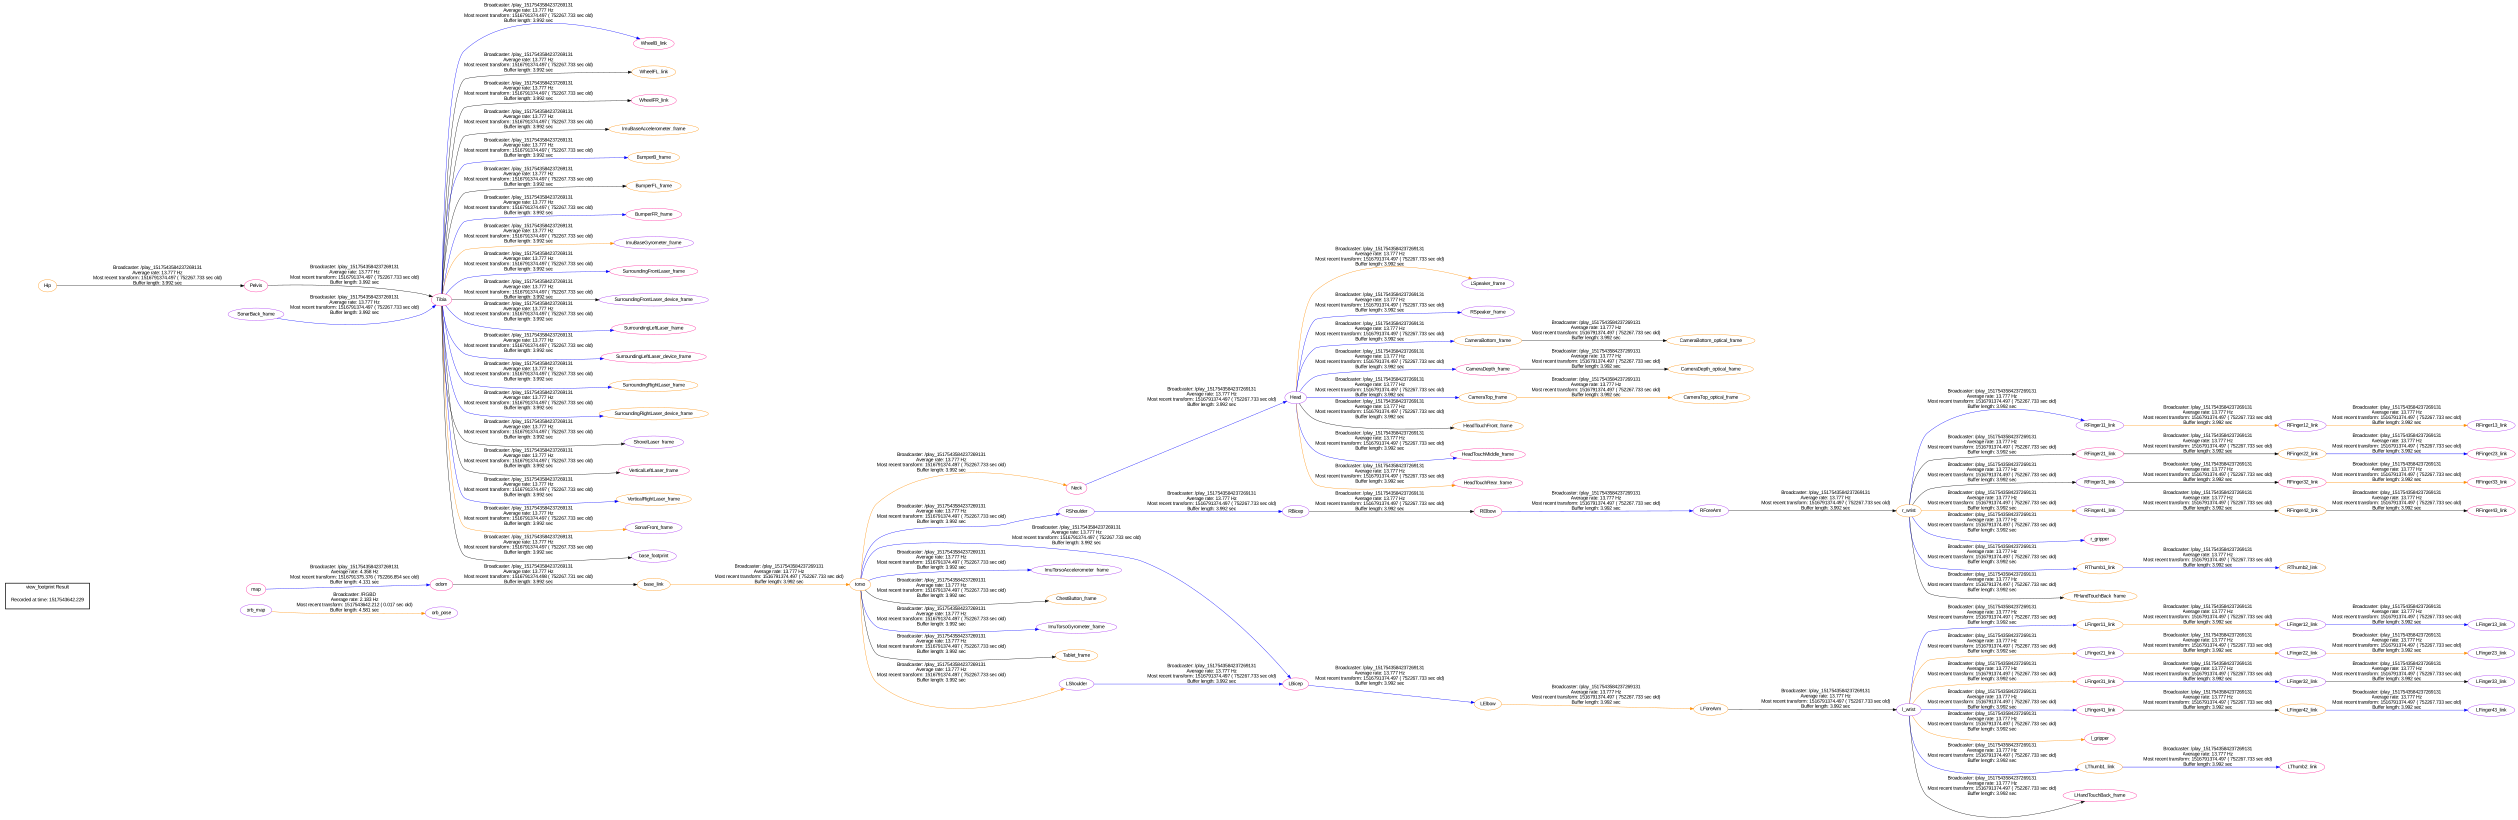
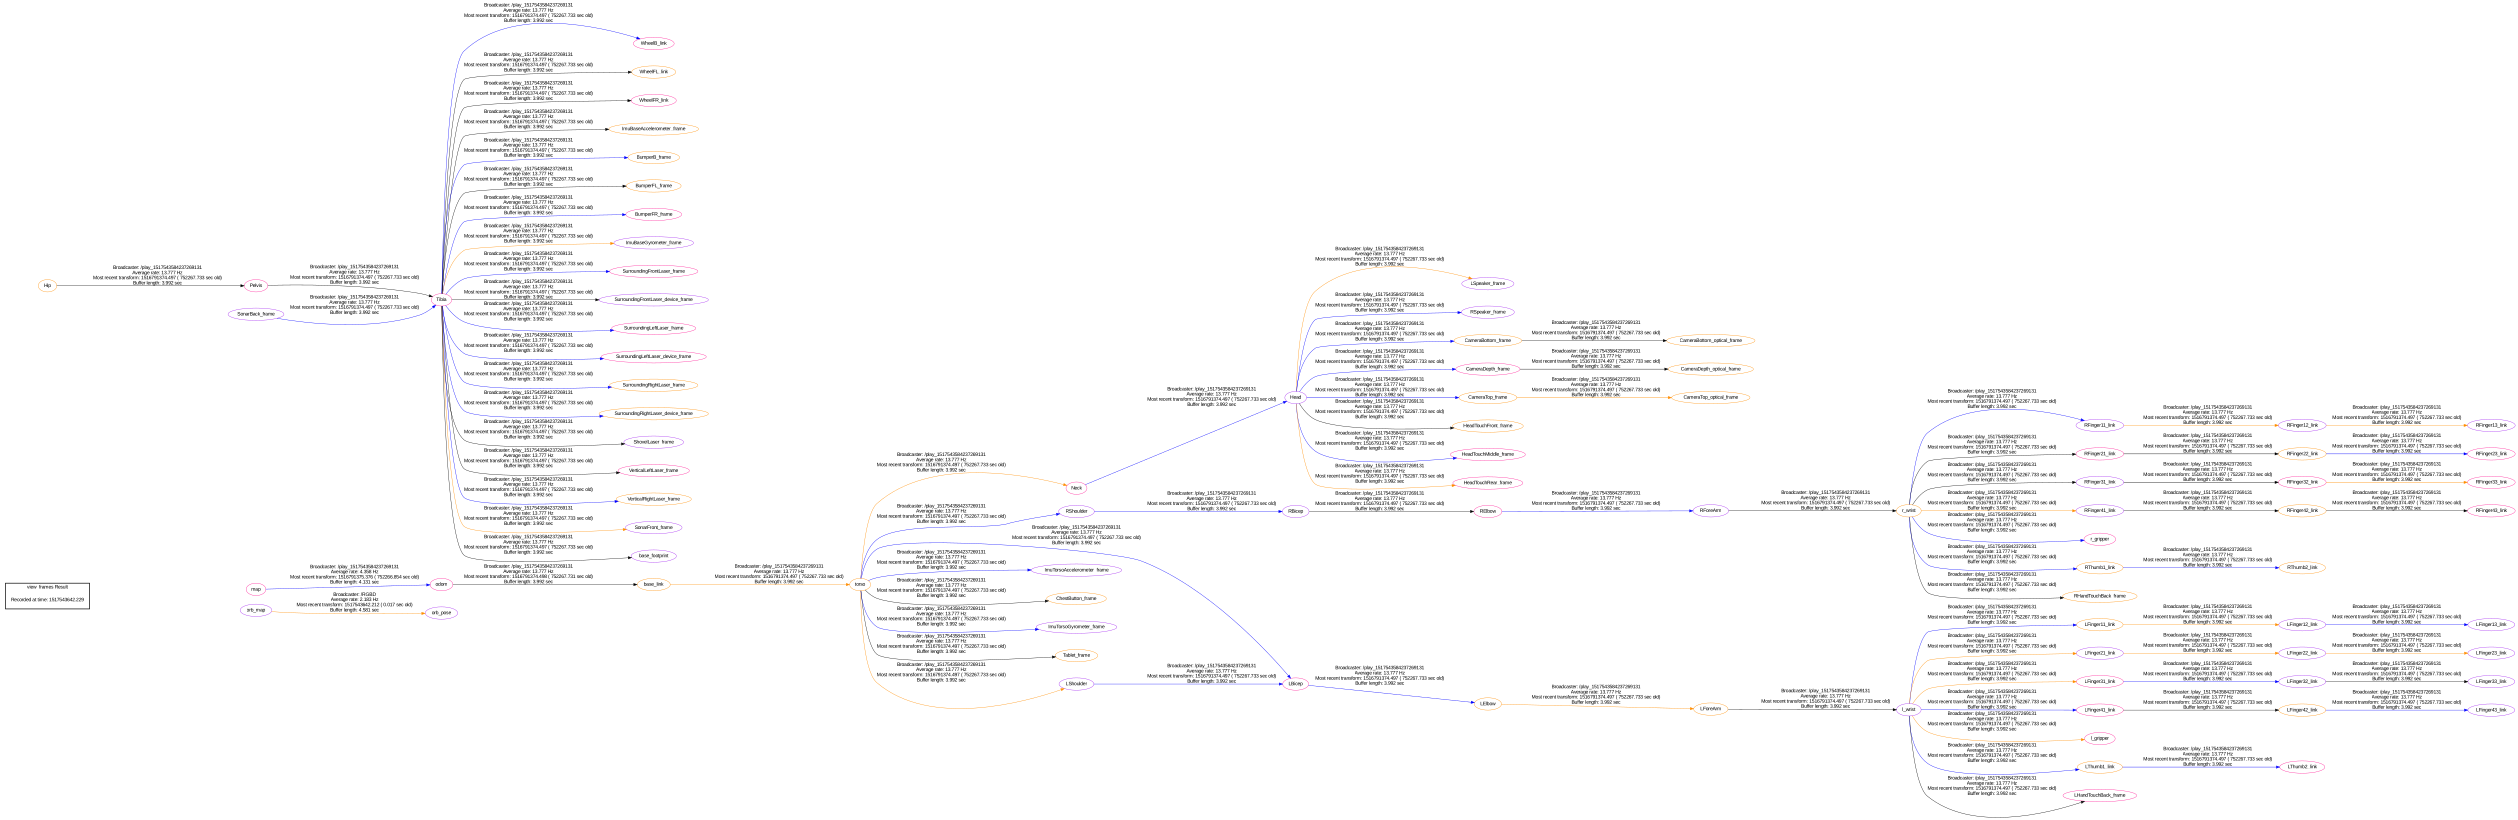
cluster "view_footprint Result": label "view_footprint Result" -> "view_frames Result"
